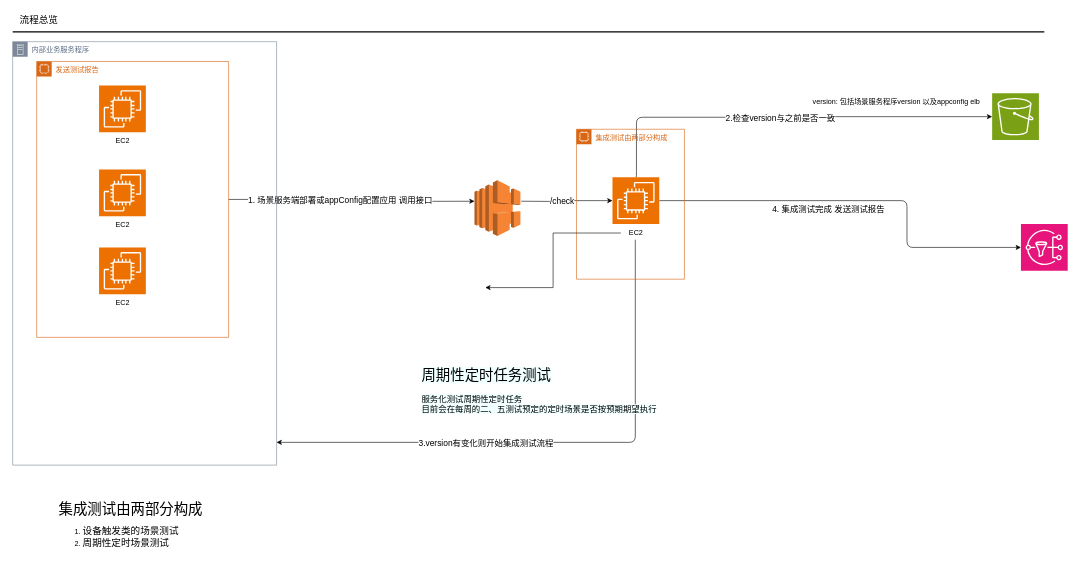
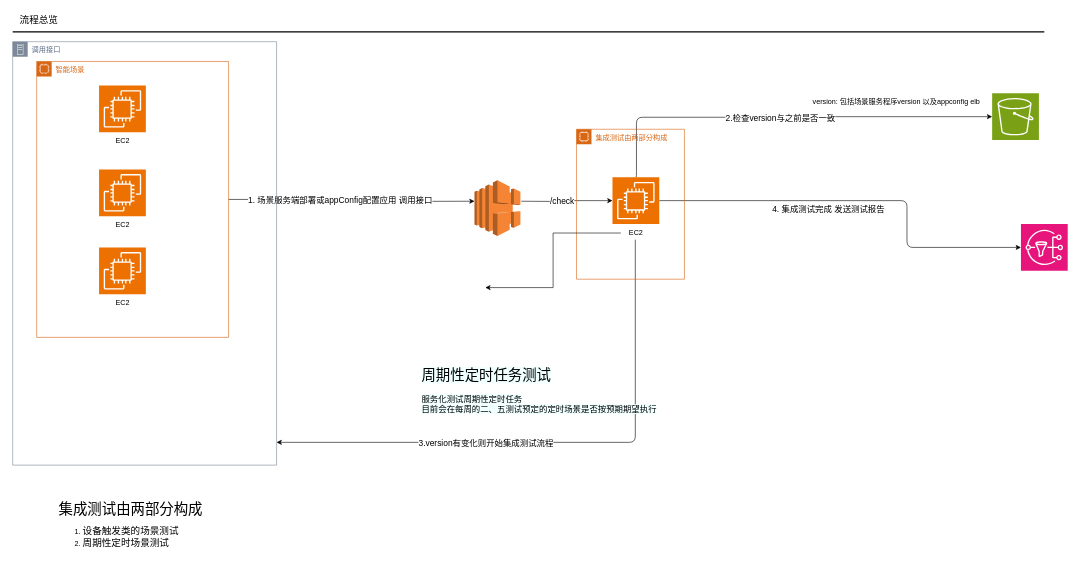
node "内部业务服务程序": label "内部业务服务程序" -> "调用接口"
node "发送测试报告": label "发送测试报告" -> "智能场景"
